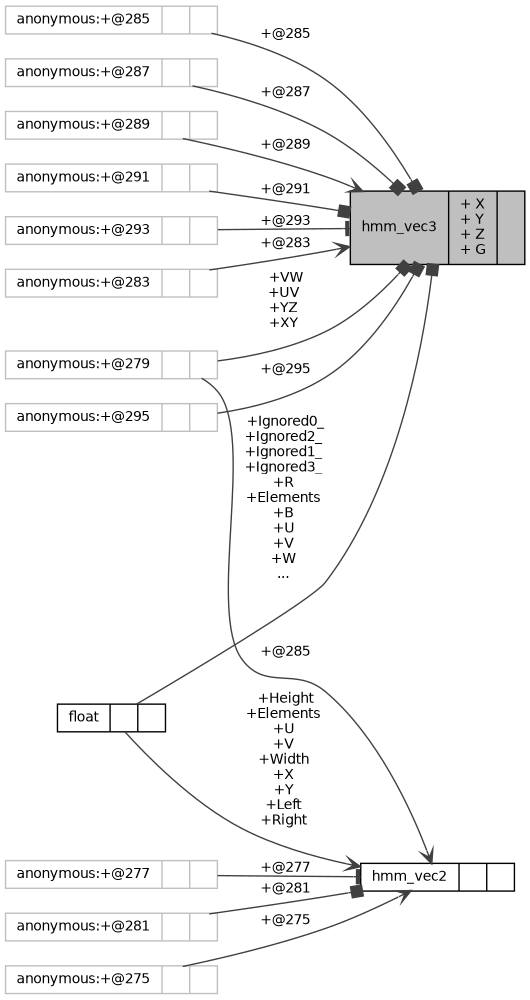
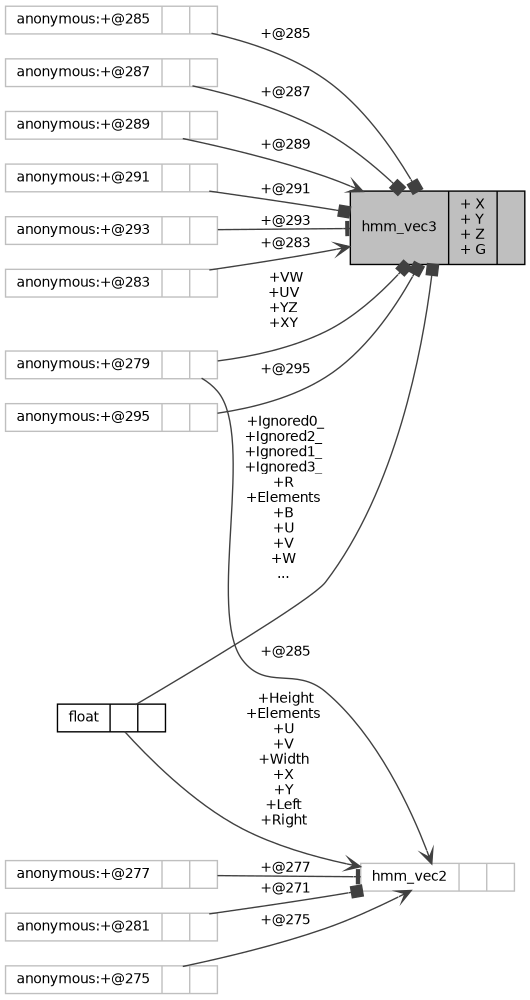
node "hmm_vec2": color black -> grey75
edge "anonymous:+@281" -> "hmm_vec2": label " +@281" -> " +@271"
